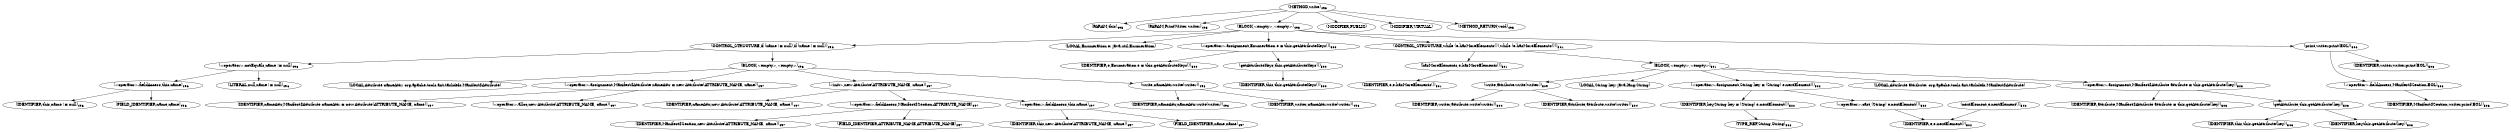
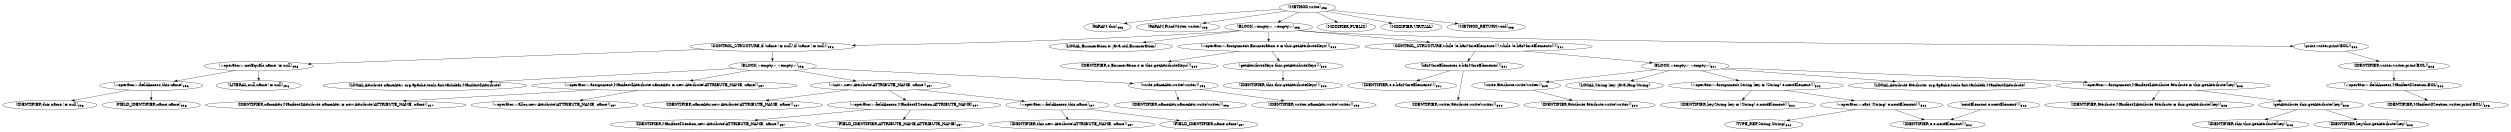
edge "(print,writer.print(EOL))" -> "(<operator>.fieldAccess,Manifest$Section.EOL)": now "(IDENTIFIER,writer,writer.print(EOL))" -> "(<operator>.fieldAccess,Manifest$Section.EOL)"
edge "(write,attribute.write(writer))" -> "(IDENTIFIER,writer,attribute.write(writer))": now "(hasMoreElements,e.hasMoreElements())" -> "(IDENTIFIER,writer,attribute.write(writer))"
edge "(IDENTIFIER,key,String key = (String) e.nextElement())" -> "(TYPE_REF,String,String)": now "(<operator>.cast,(String) e.nextElement())" -> "(TYPE_REF,String,String)"
